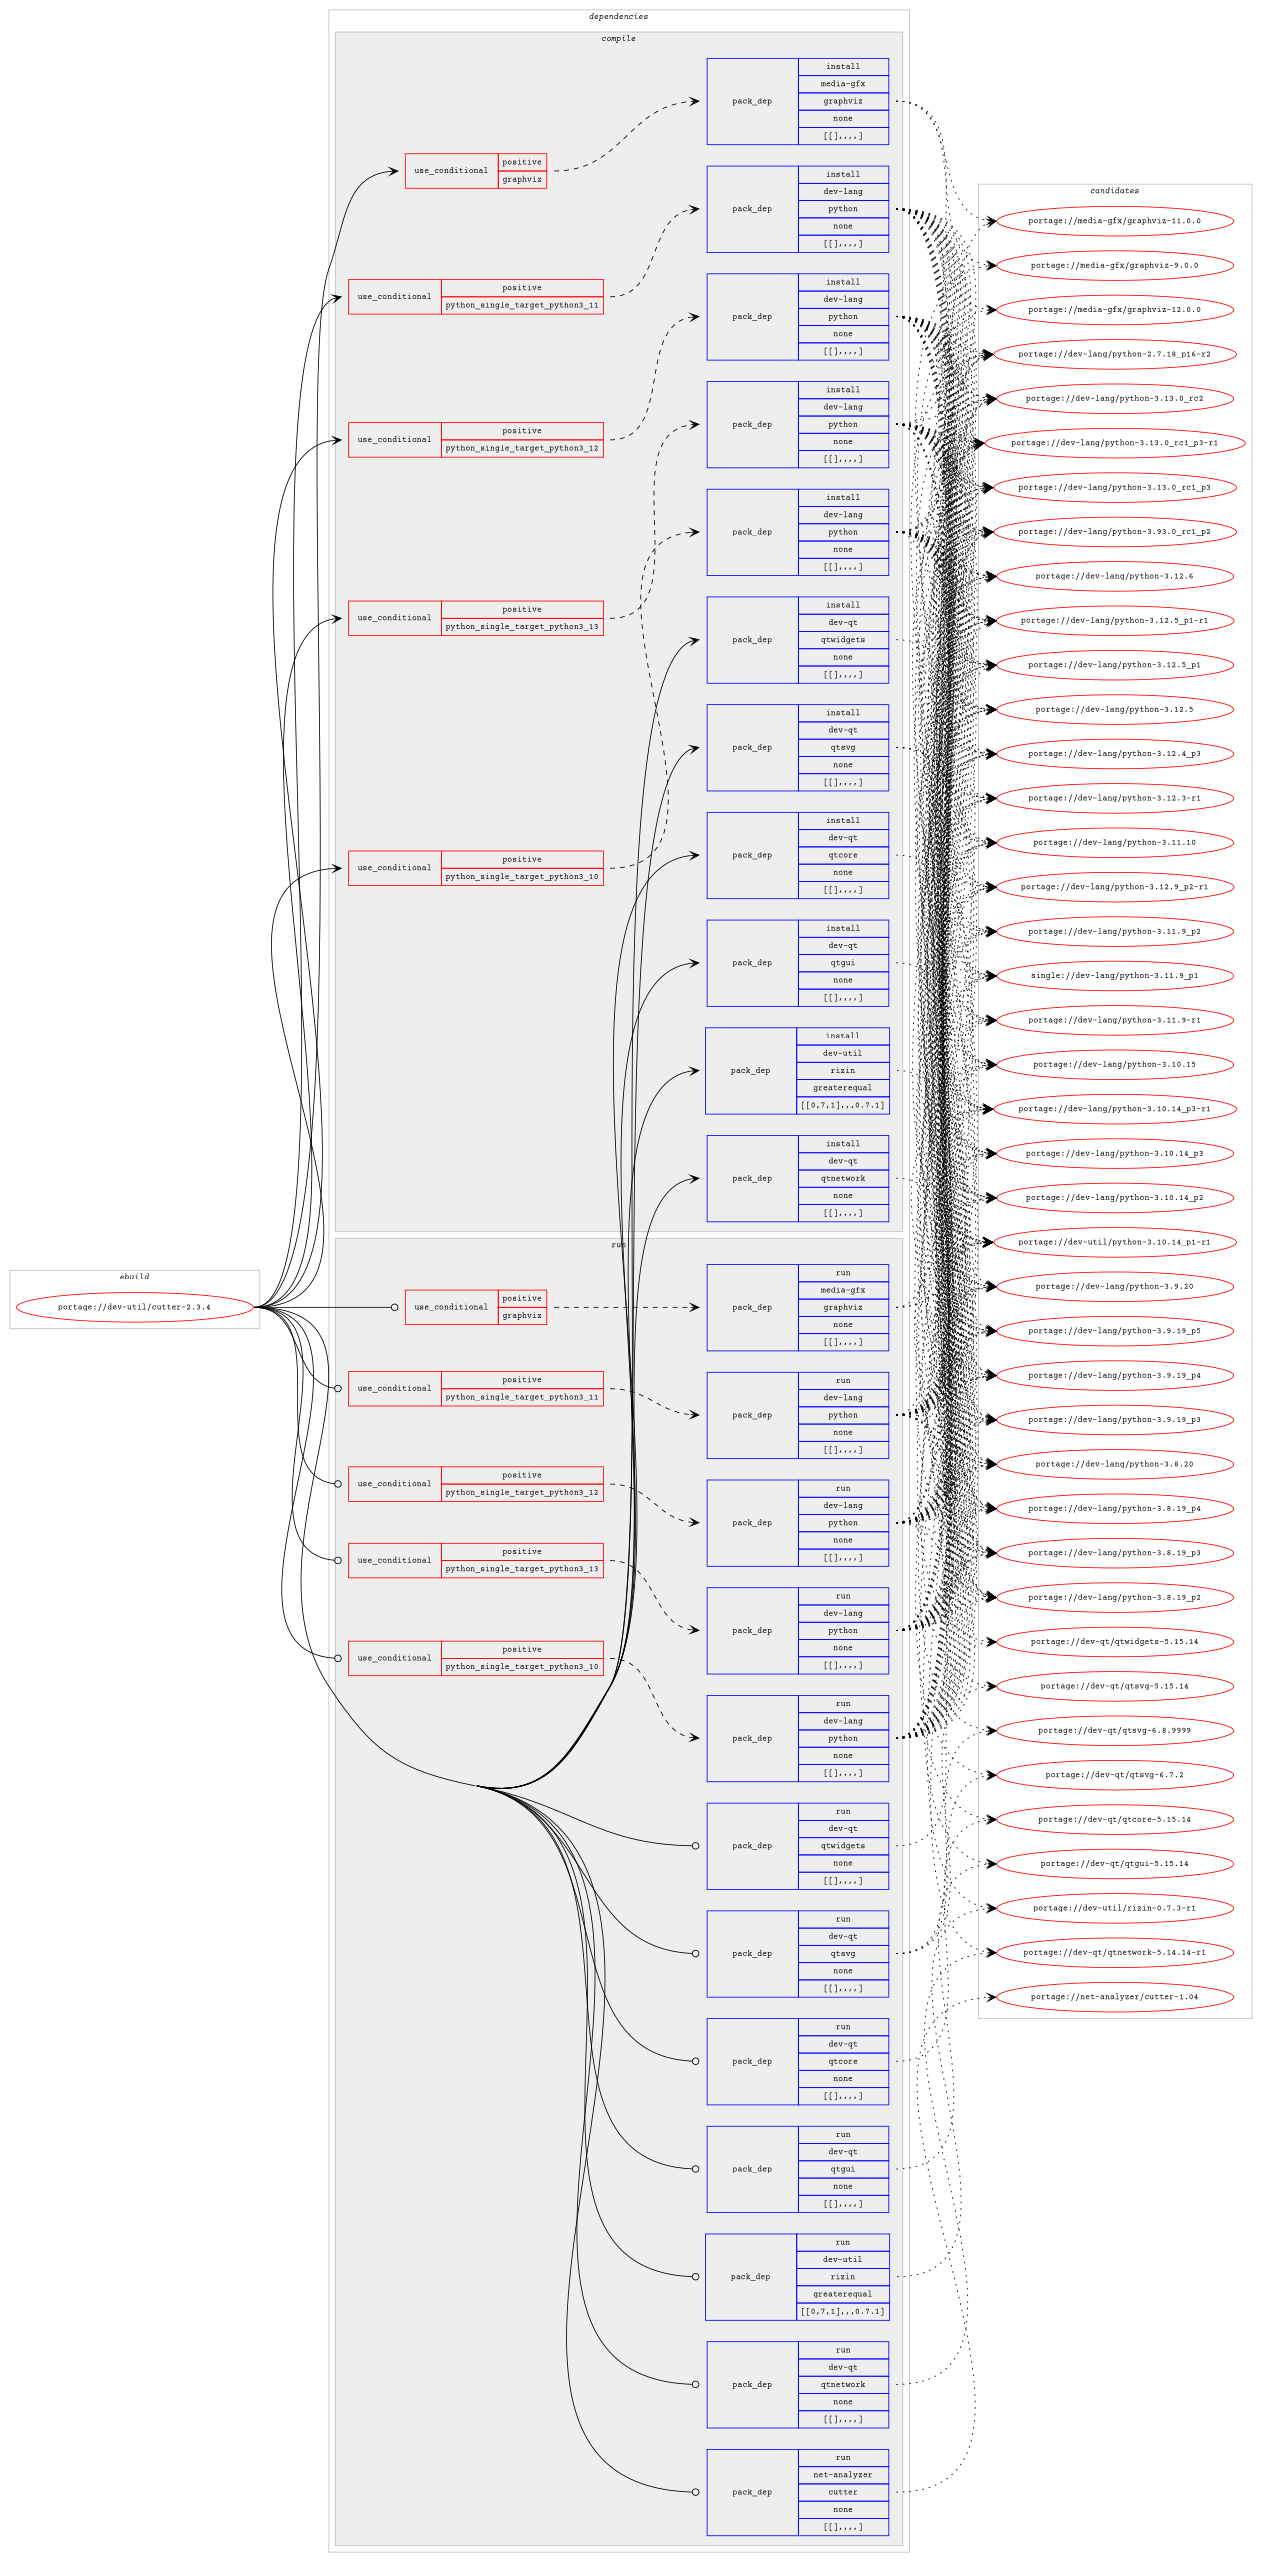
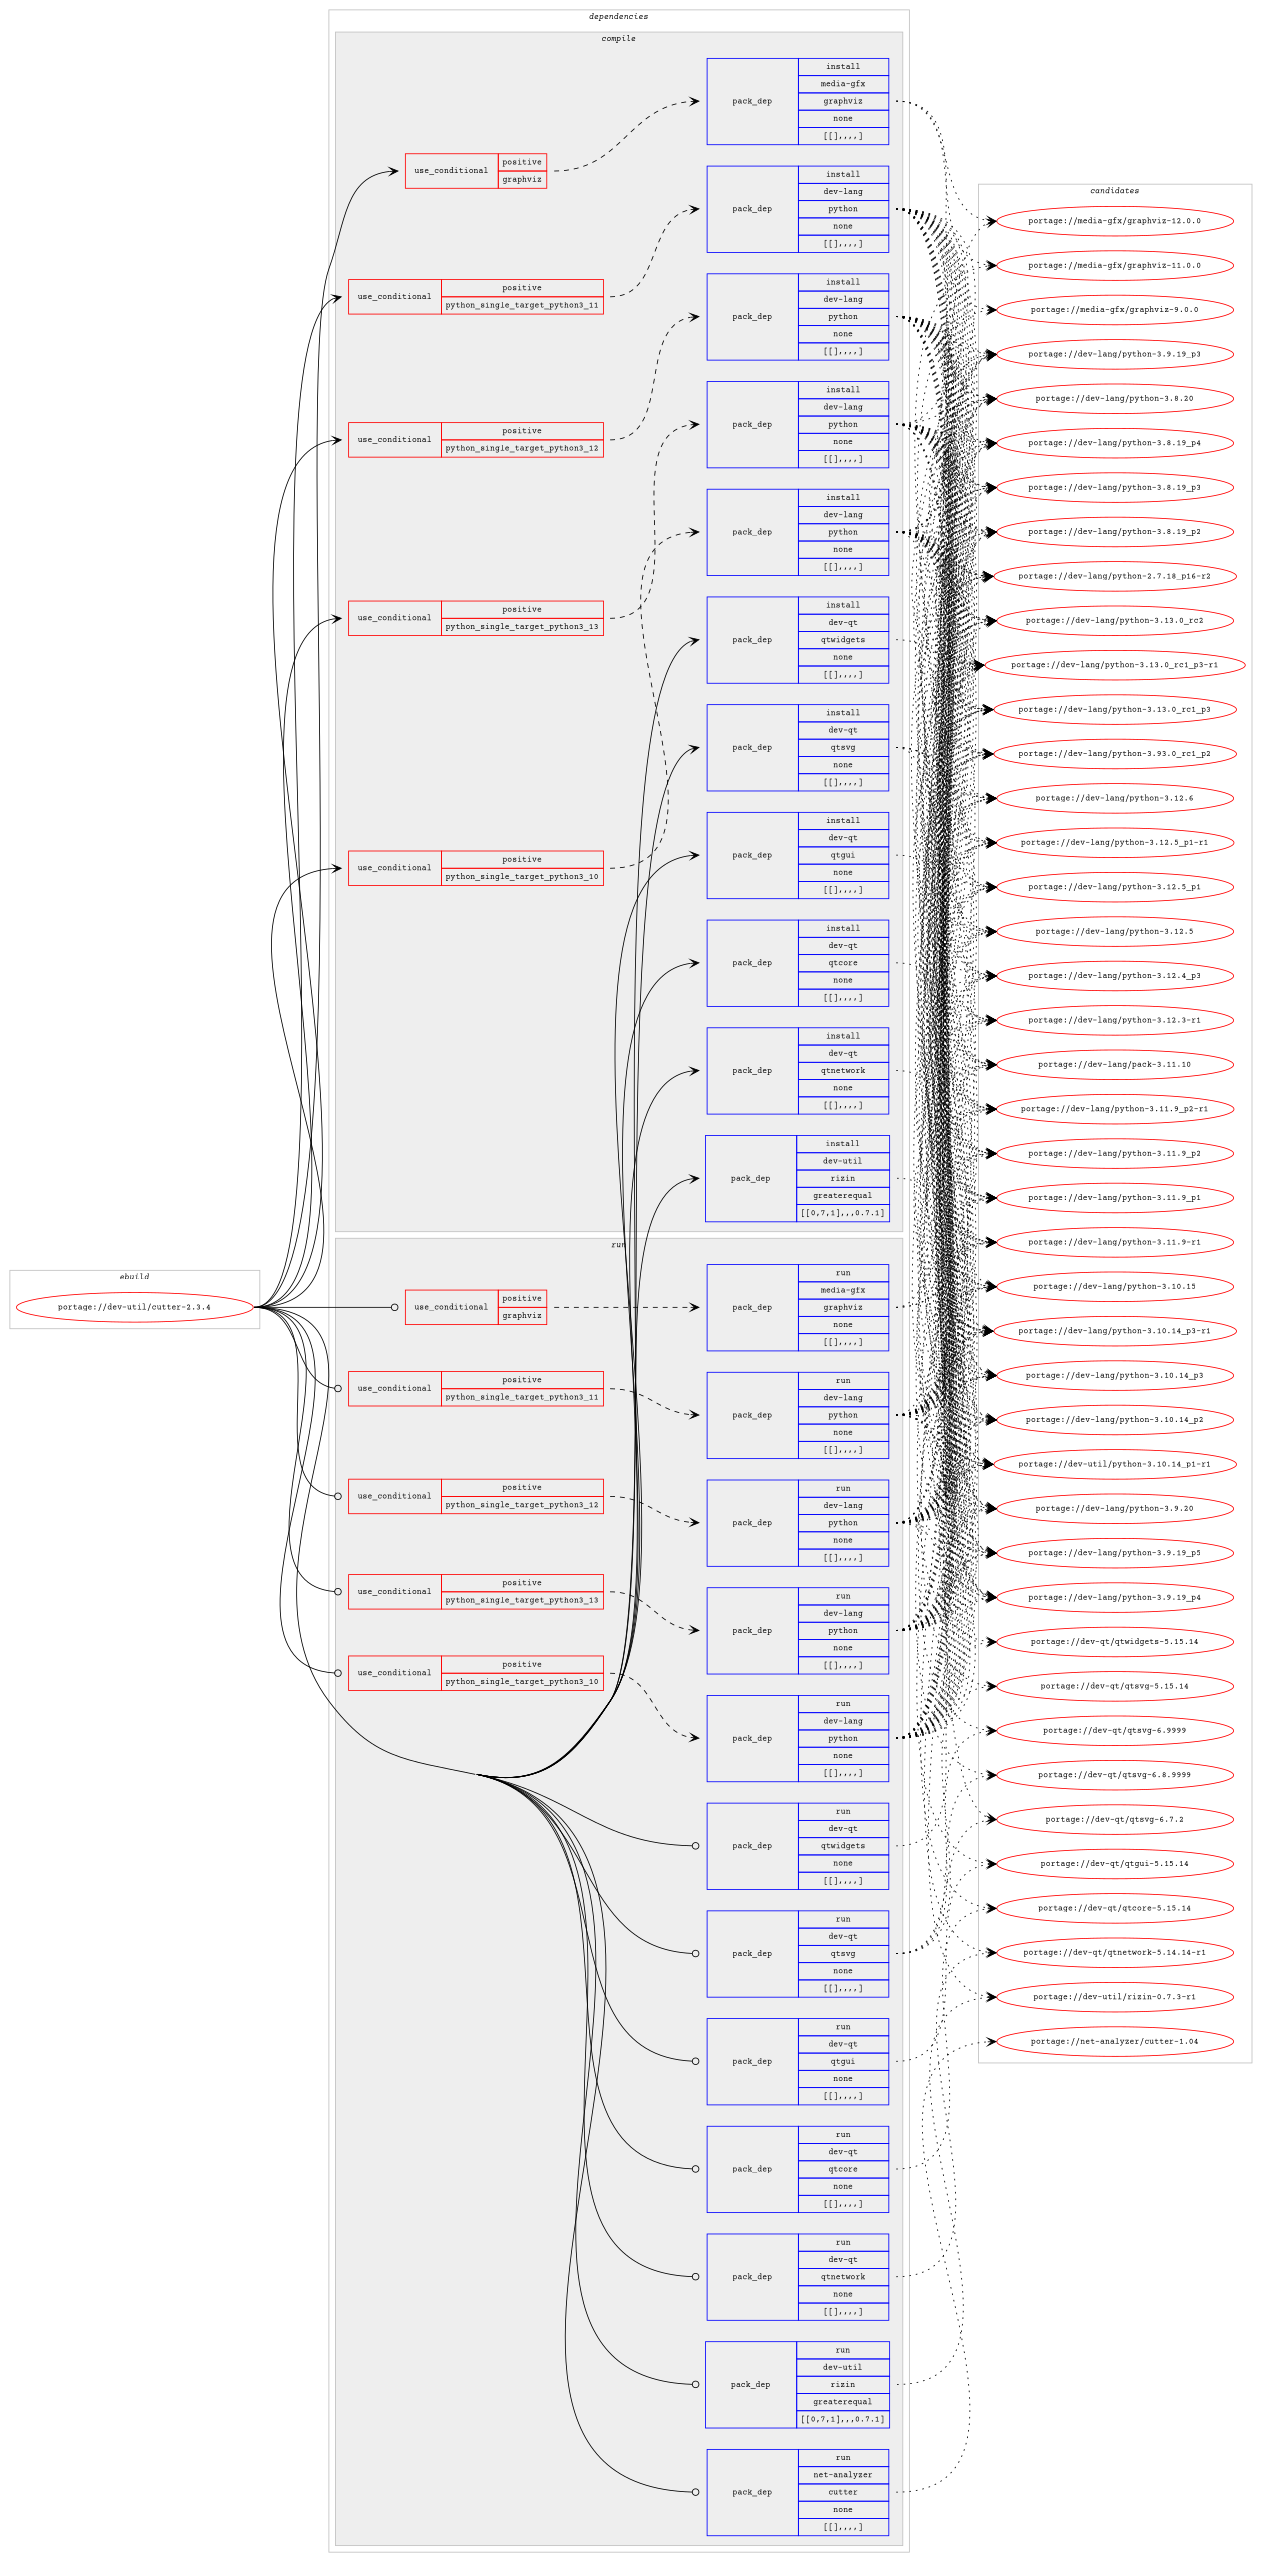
node "portage://dev-lang/python-3.11.10": label "portage://dev-lang/python-3.11.10" -> "portage://dev-lang/pack-3.11.10"
node "portage://dev-lang/python-3.12.9_p2-r1": label "portage://dev-lang/python-3.12.9_p2-r1" -> "portage://dev-lang/python-3.11.9_p2-r1"
node "single://dev-lang/python-3.11.9_p1": label "single://dev-lang/python-3.11.9_p1" -> "portage://dev-lang/python-3.11.9_p1"
node "portage://dev-qt/qtsvg-6.9999": added
